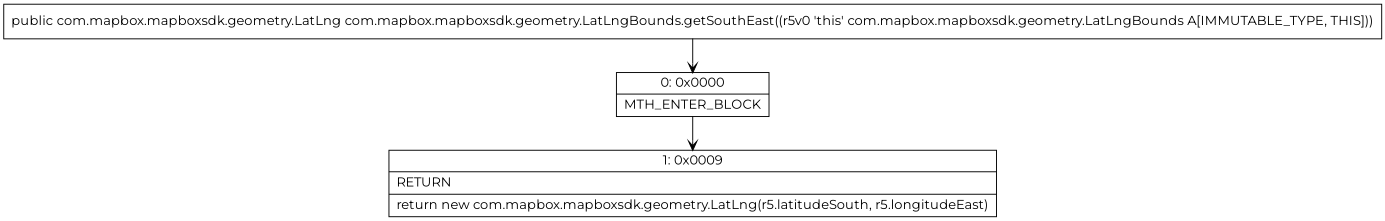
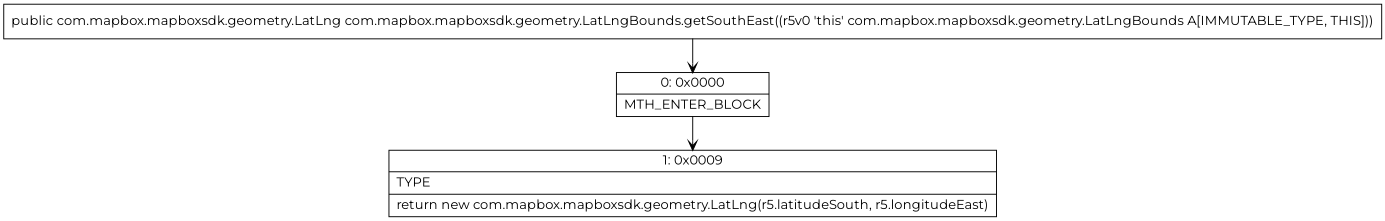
node "1: 0x0009": text "RETURN" -> "TYPE"
